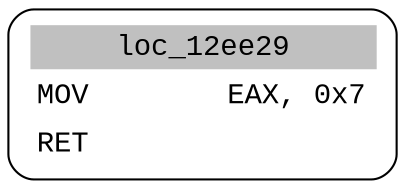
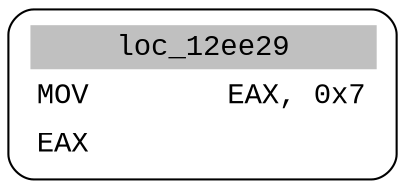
node "loc_12ee29": text "RET" -> "EAX"
